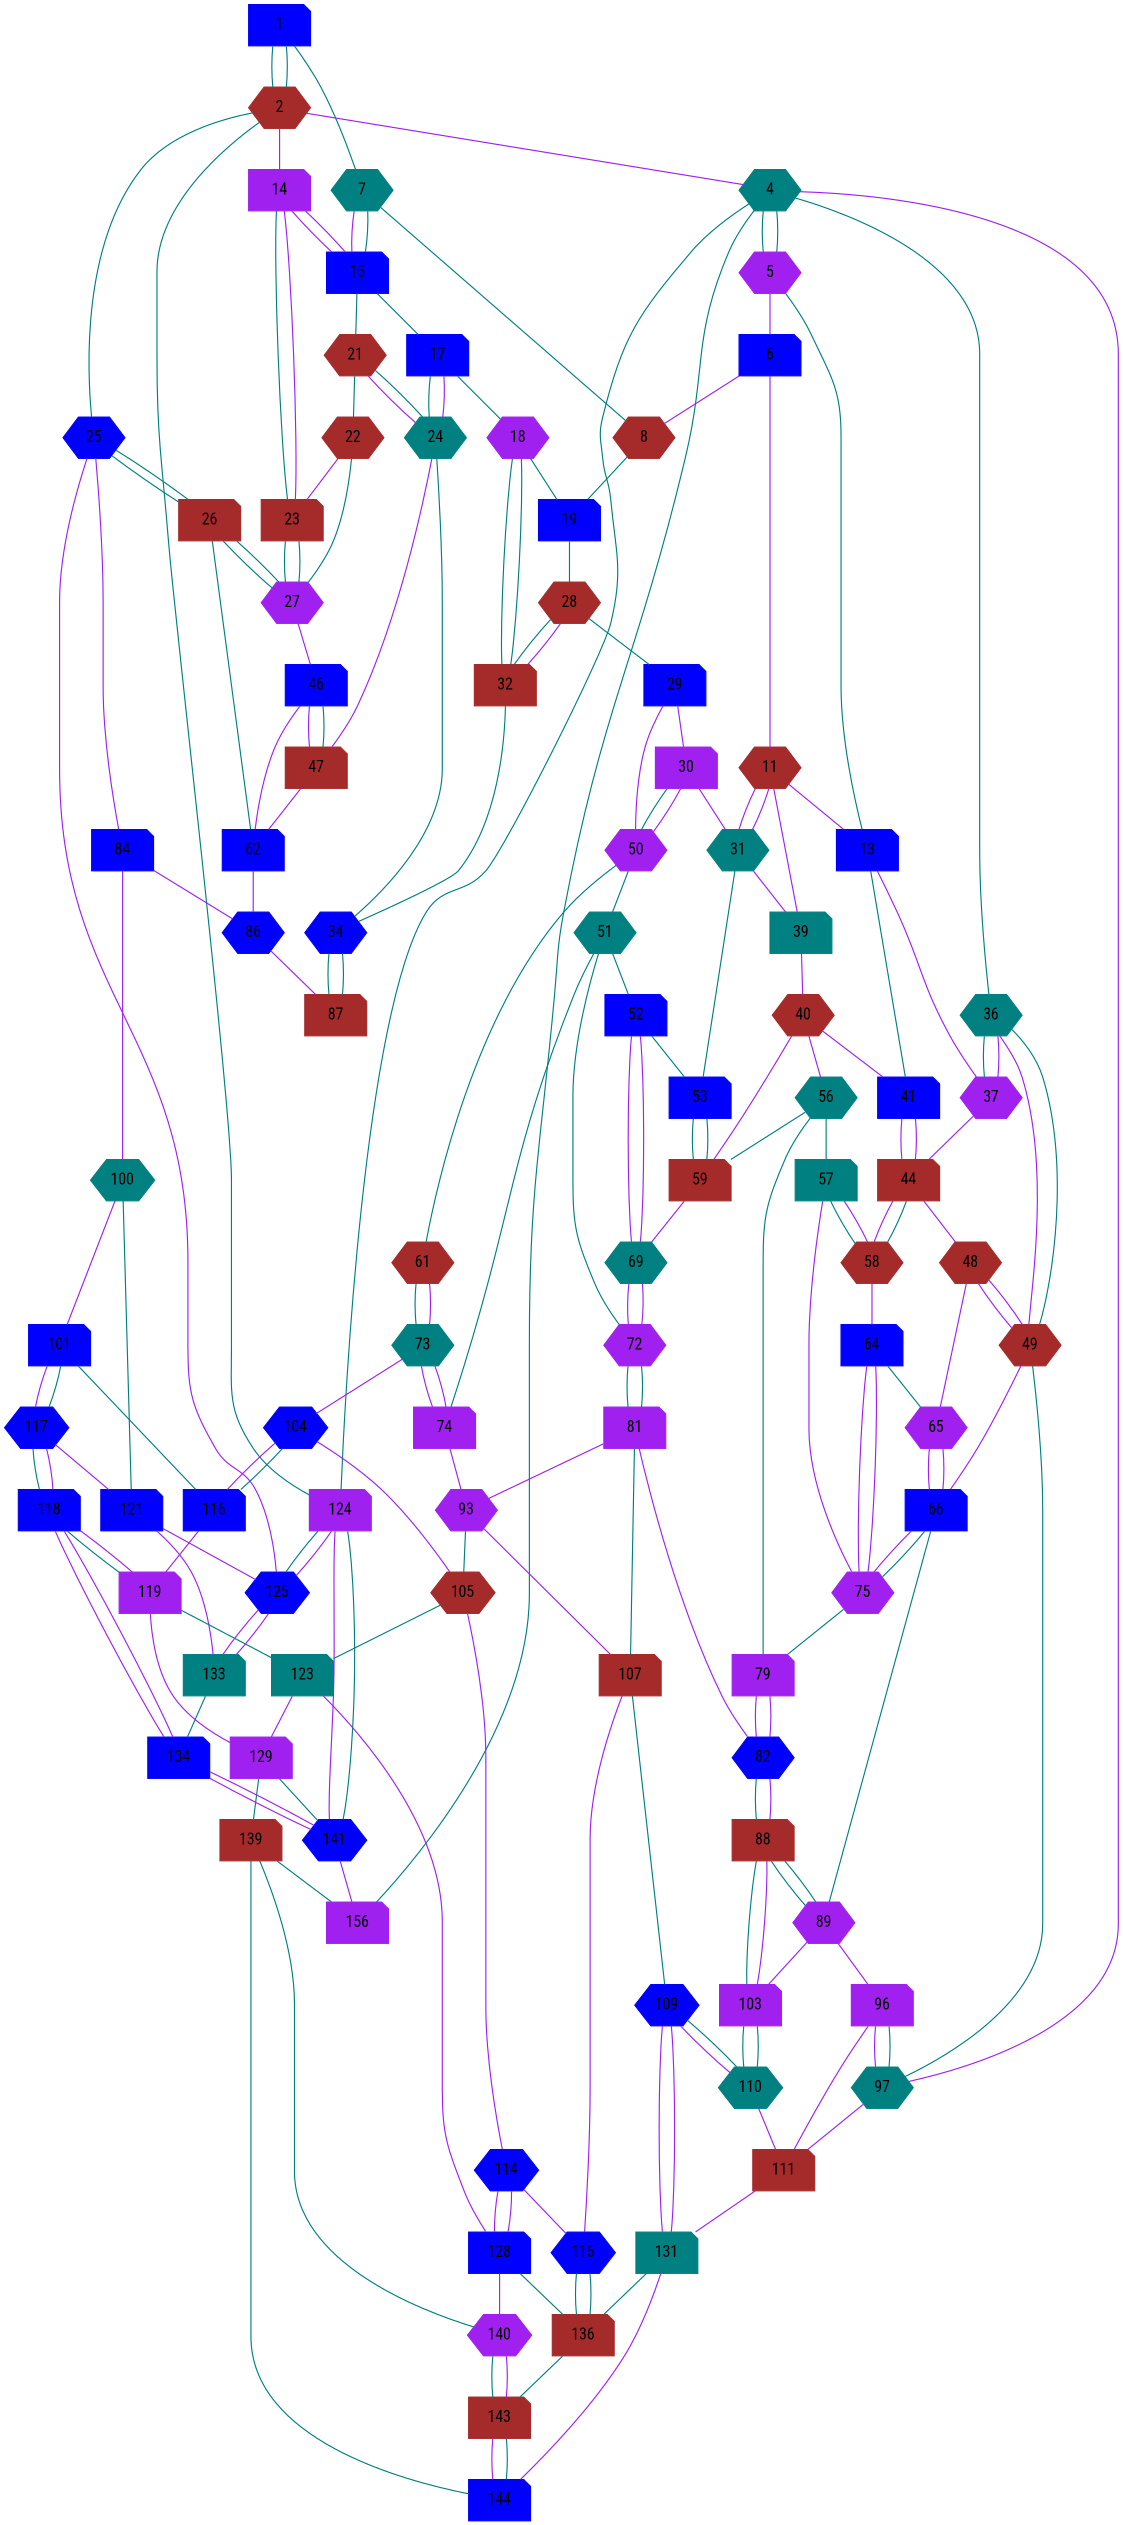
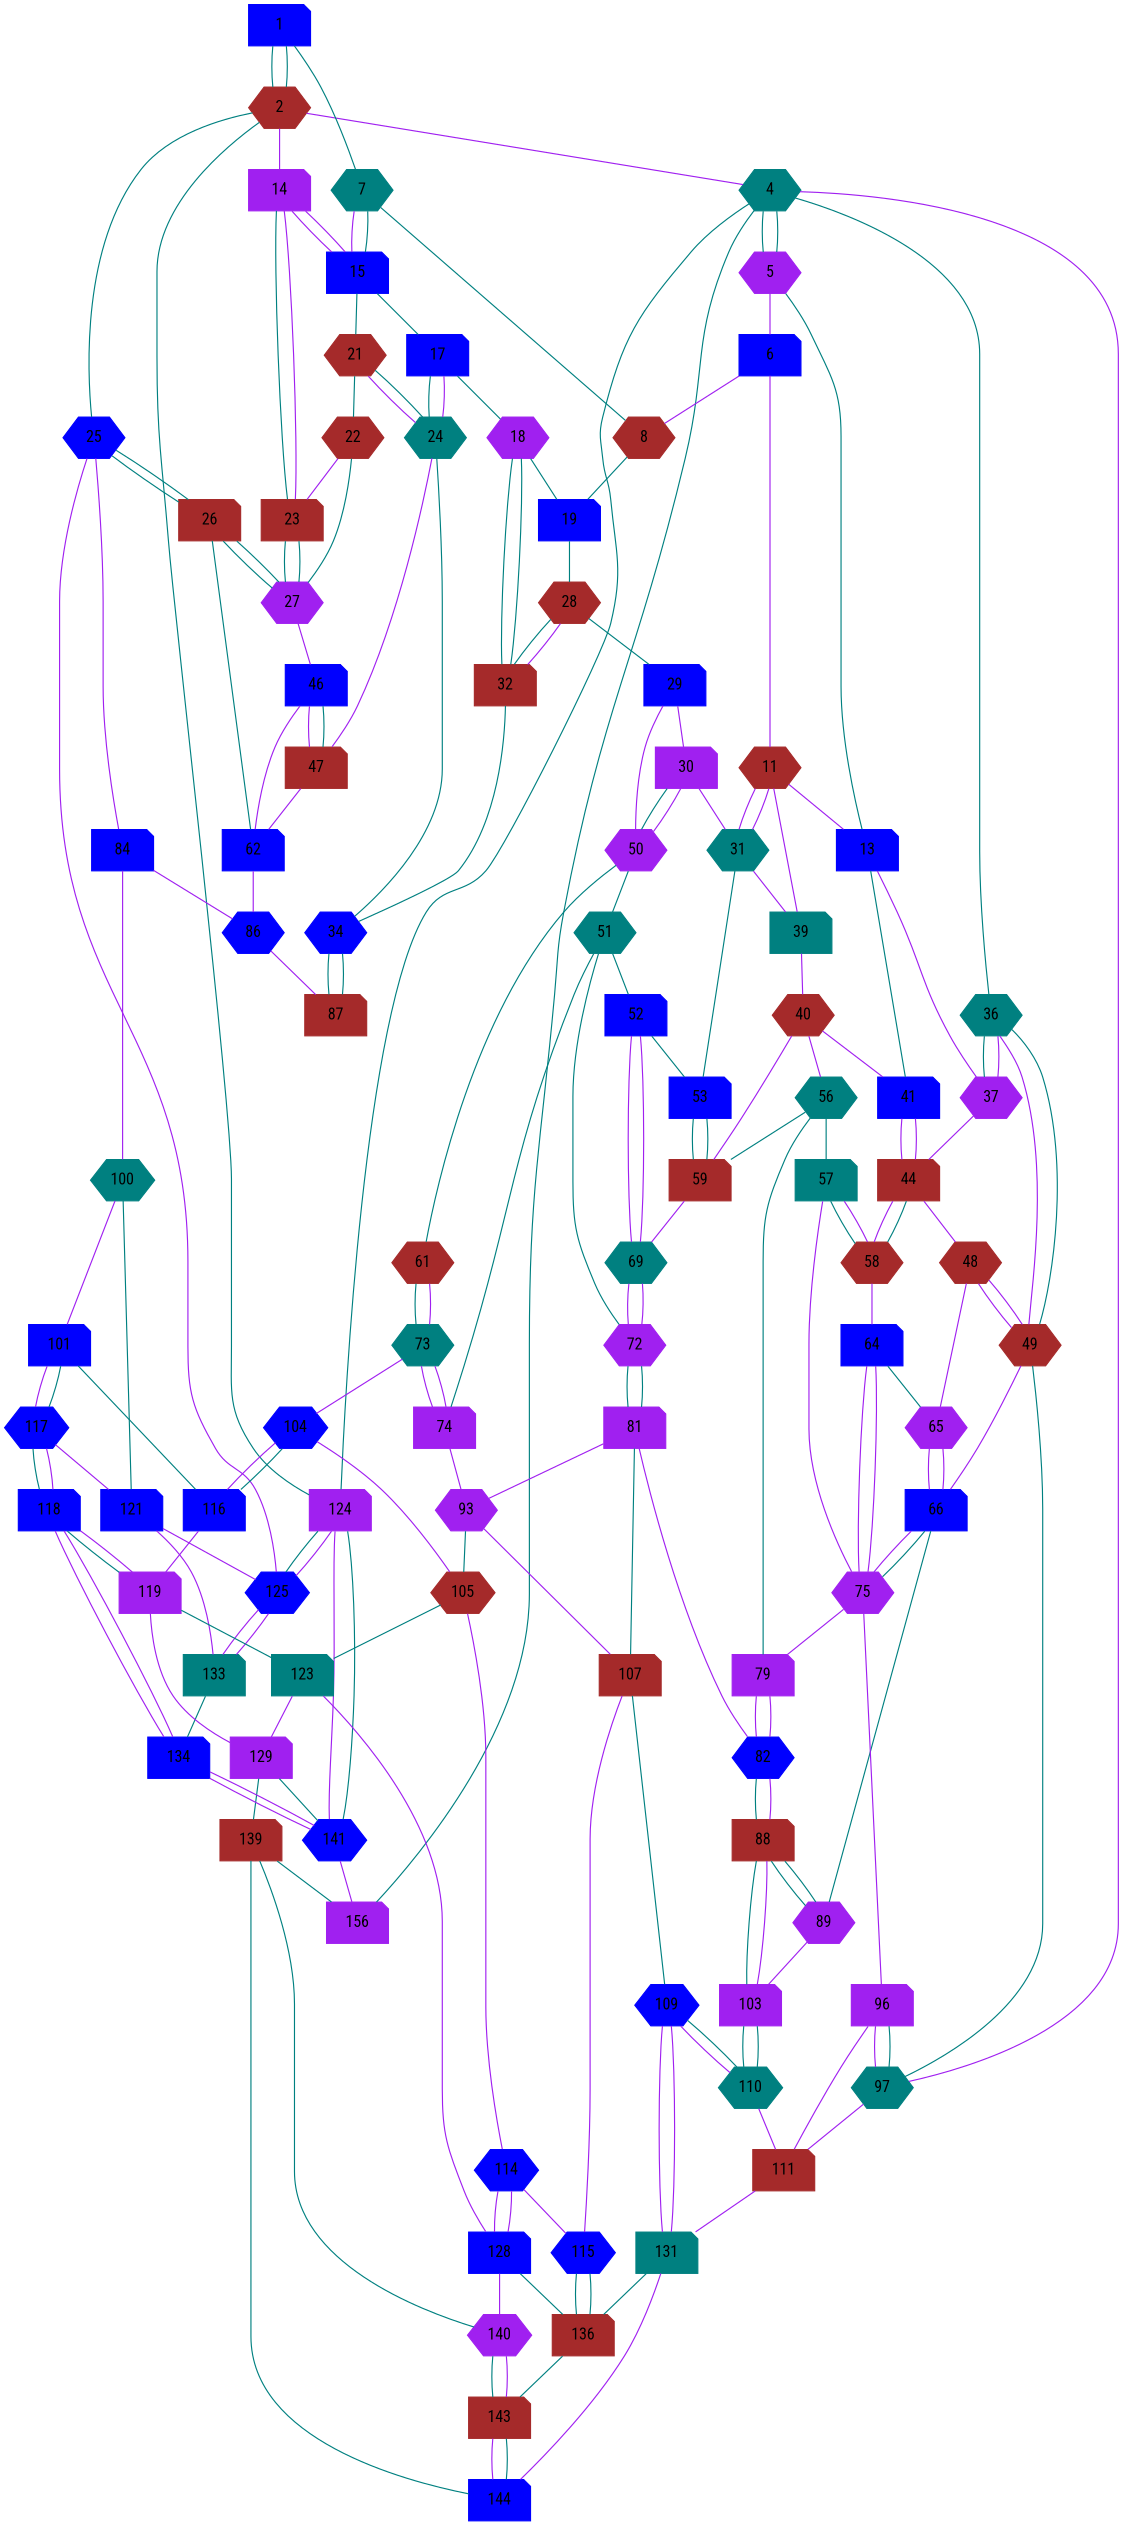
edge "75" -- "79": color teal -> purple
edge "89" -- "96": now "75" -- "96"
